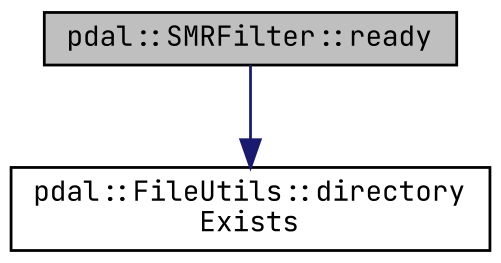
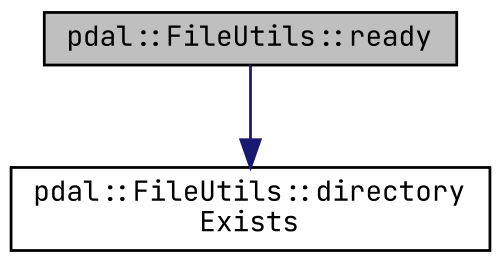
node "pdal::SMRFilter::ready": label "pdal::SMRFilter::ready" -> "pdal::FileUtils::ready"
